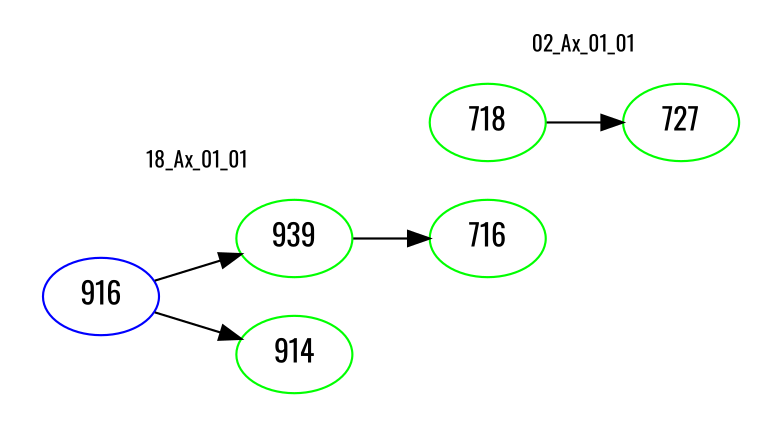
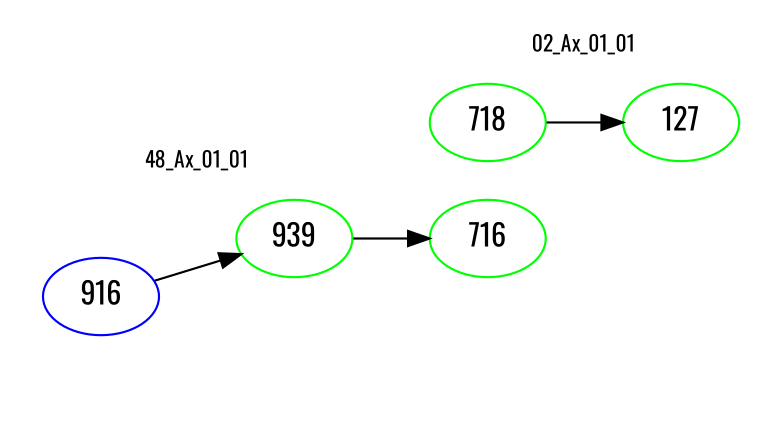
node "727": label "727" -> "127"
cluster "18_Ax_01_01": label "18_Ax_01_01" -> "48_Ax_01_01"
node "914": removed
